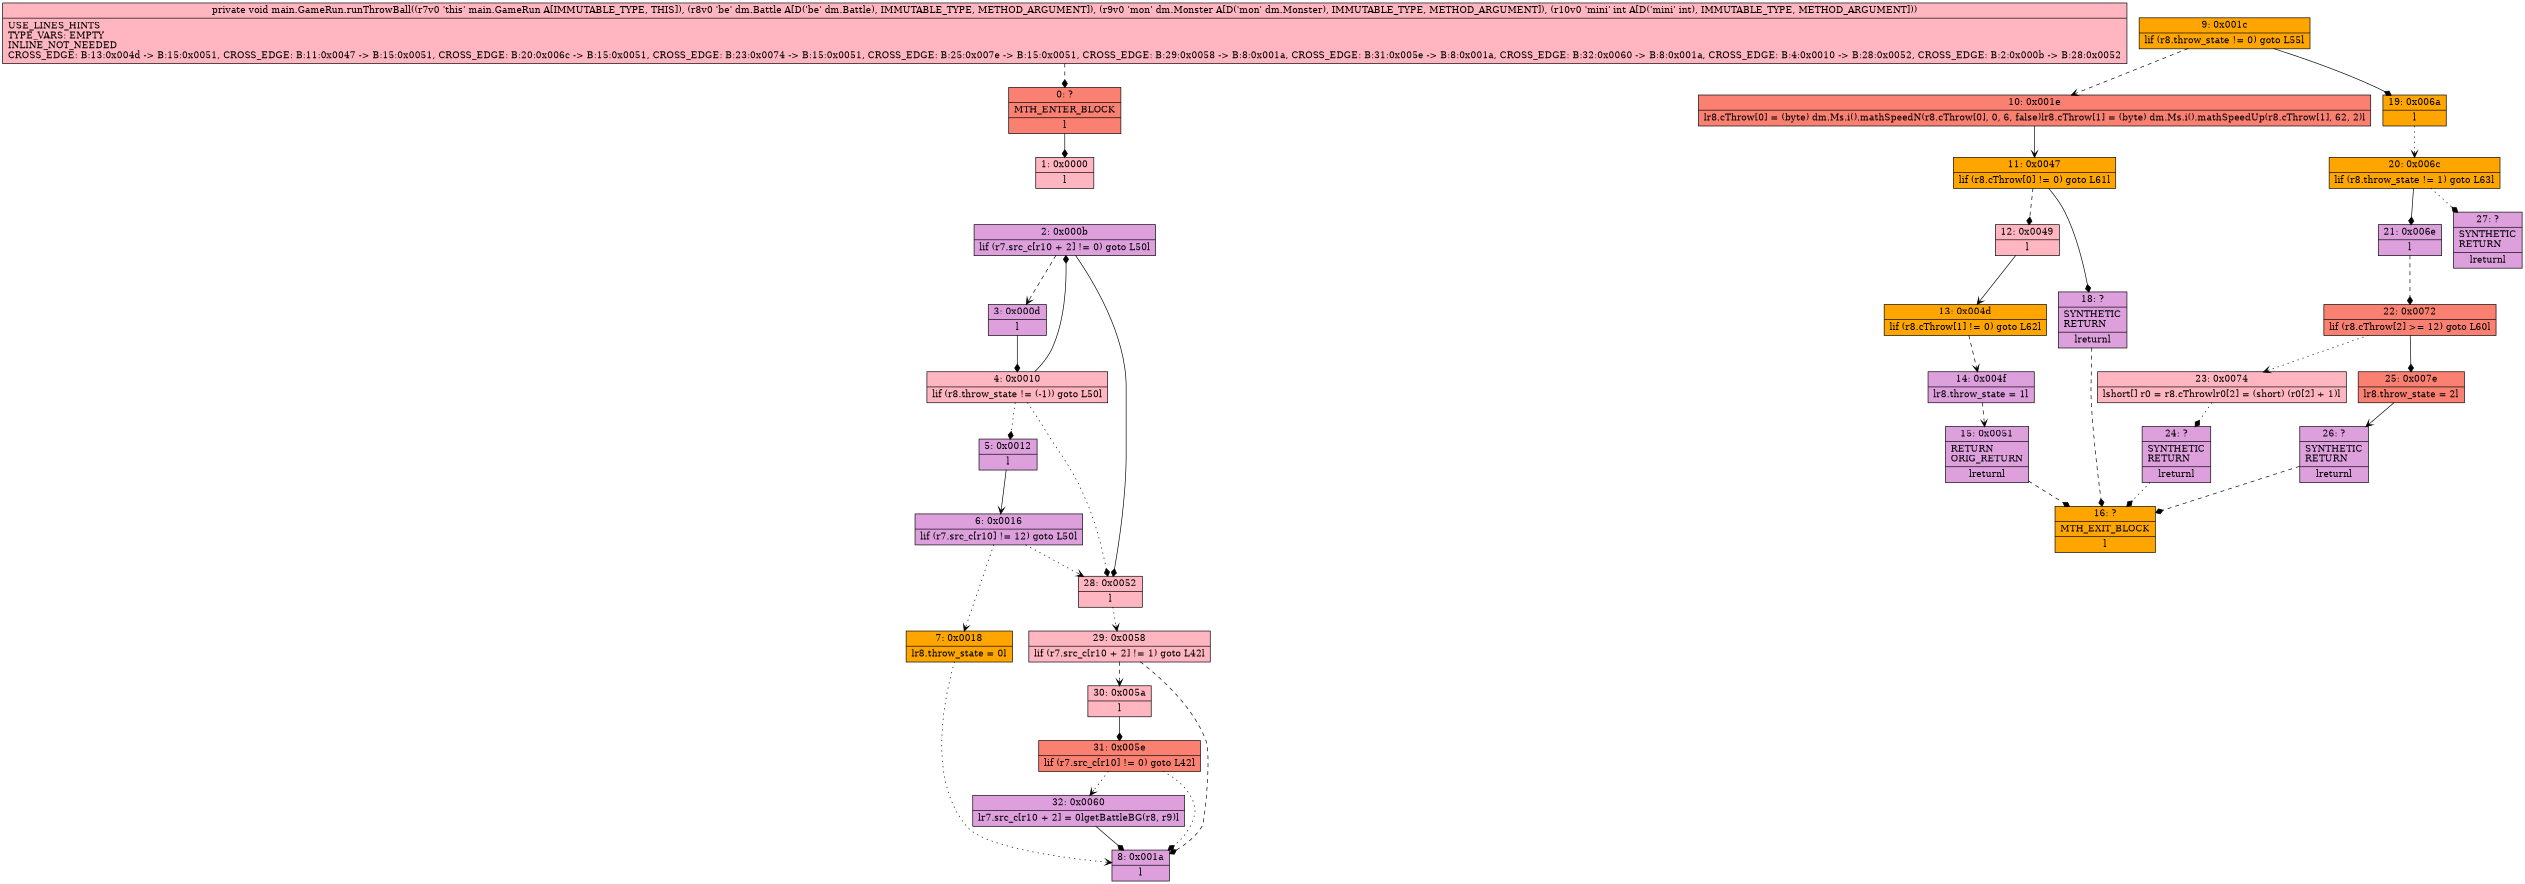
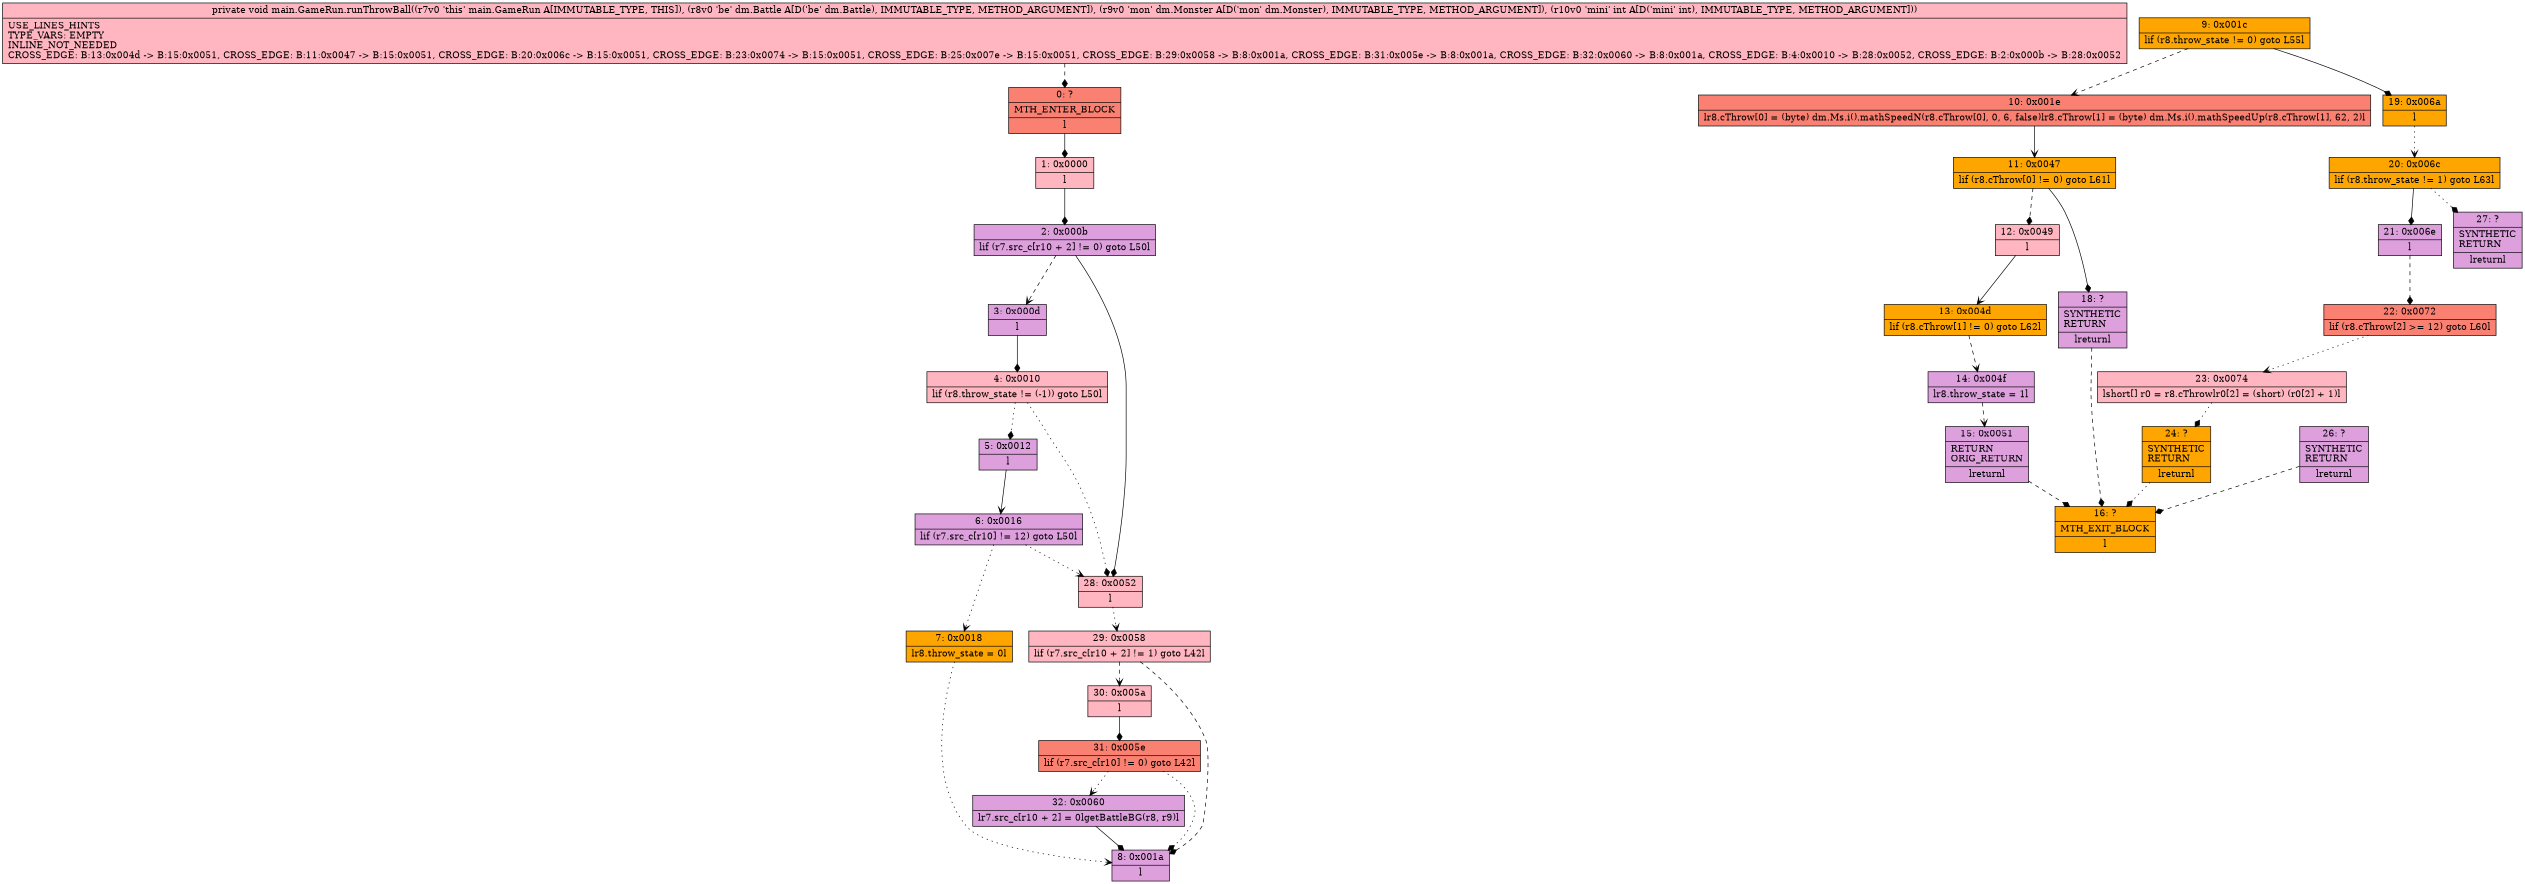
edge "4: 0x0010" -> "2: 0x000b": now "1: 0x0000" -> "2: 0x000b"
node "25: 0x007e": removed
node "24: ?": fillcolor plum -> orange
